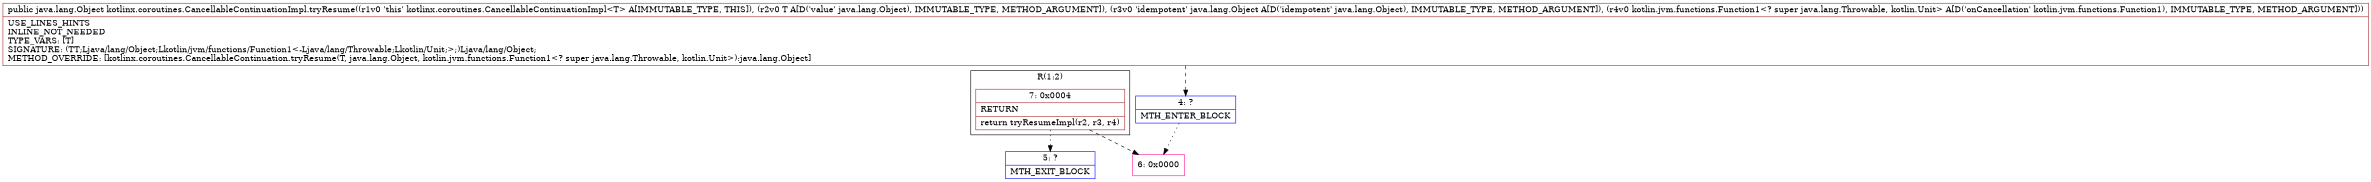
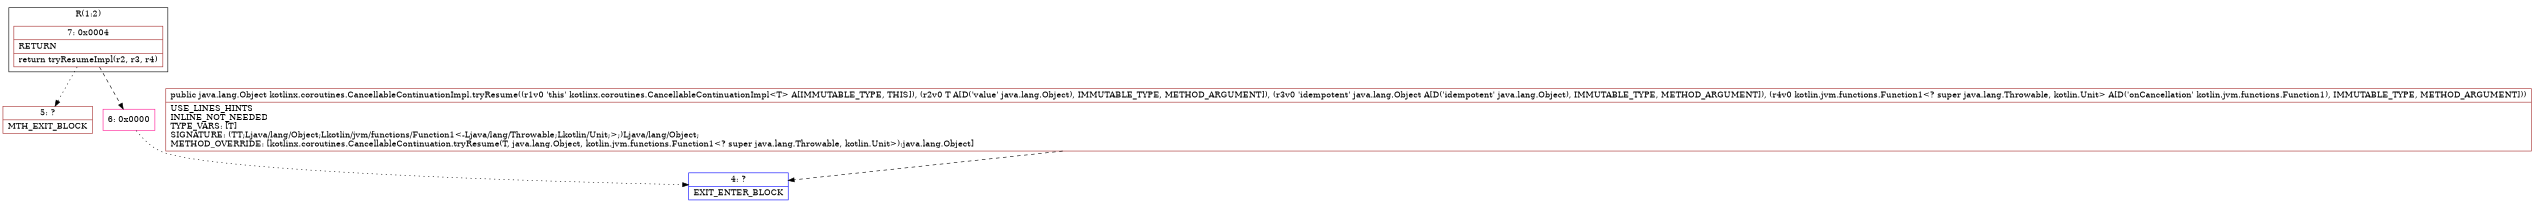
node "4: ?": text "MTH_ENTER_BLOCK" -> "EXIT_ENTER_BLOCK"
edge "4: ?" -> "6: 0x0000": reversed
node "5: ?": color blue -> brown
